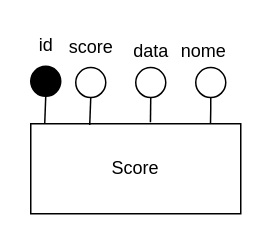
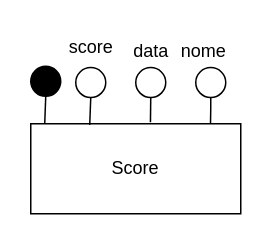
node "id": removed
